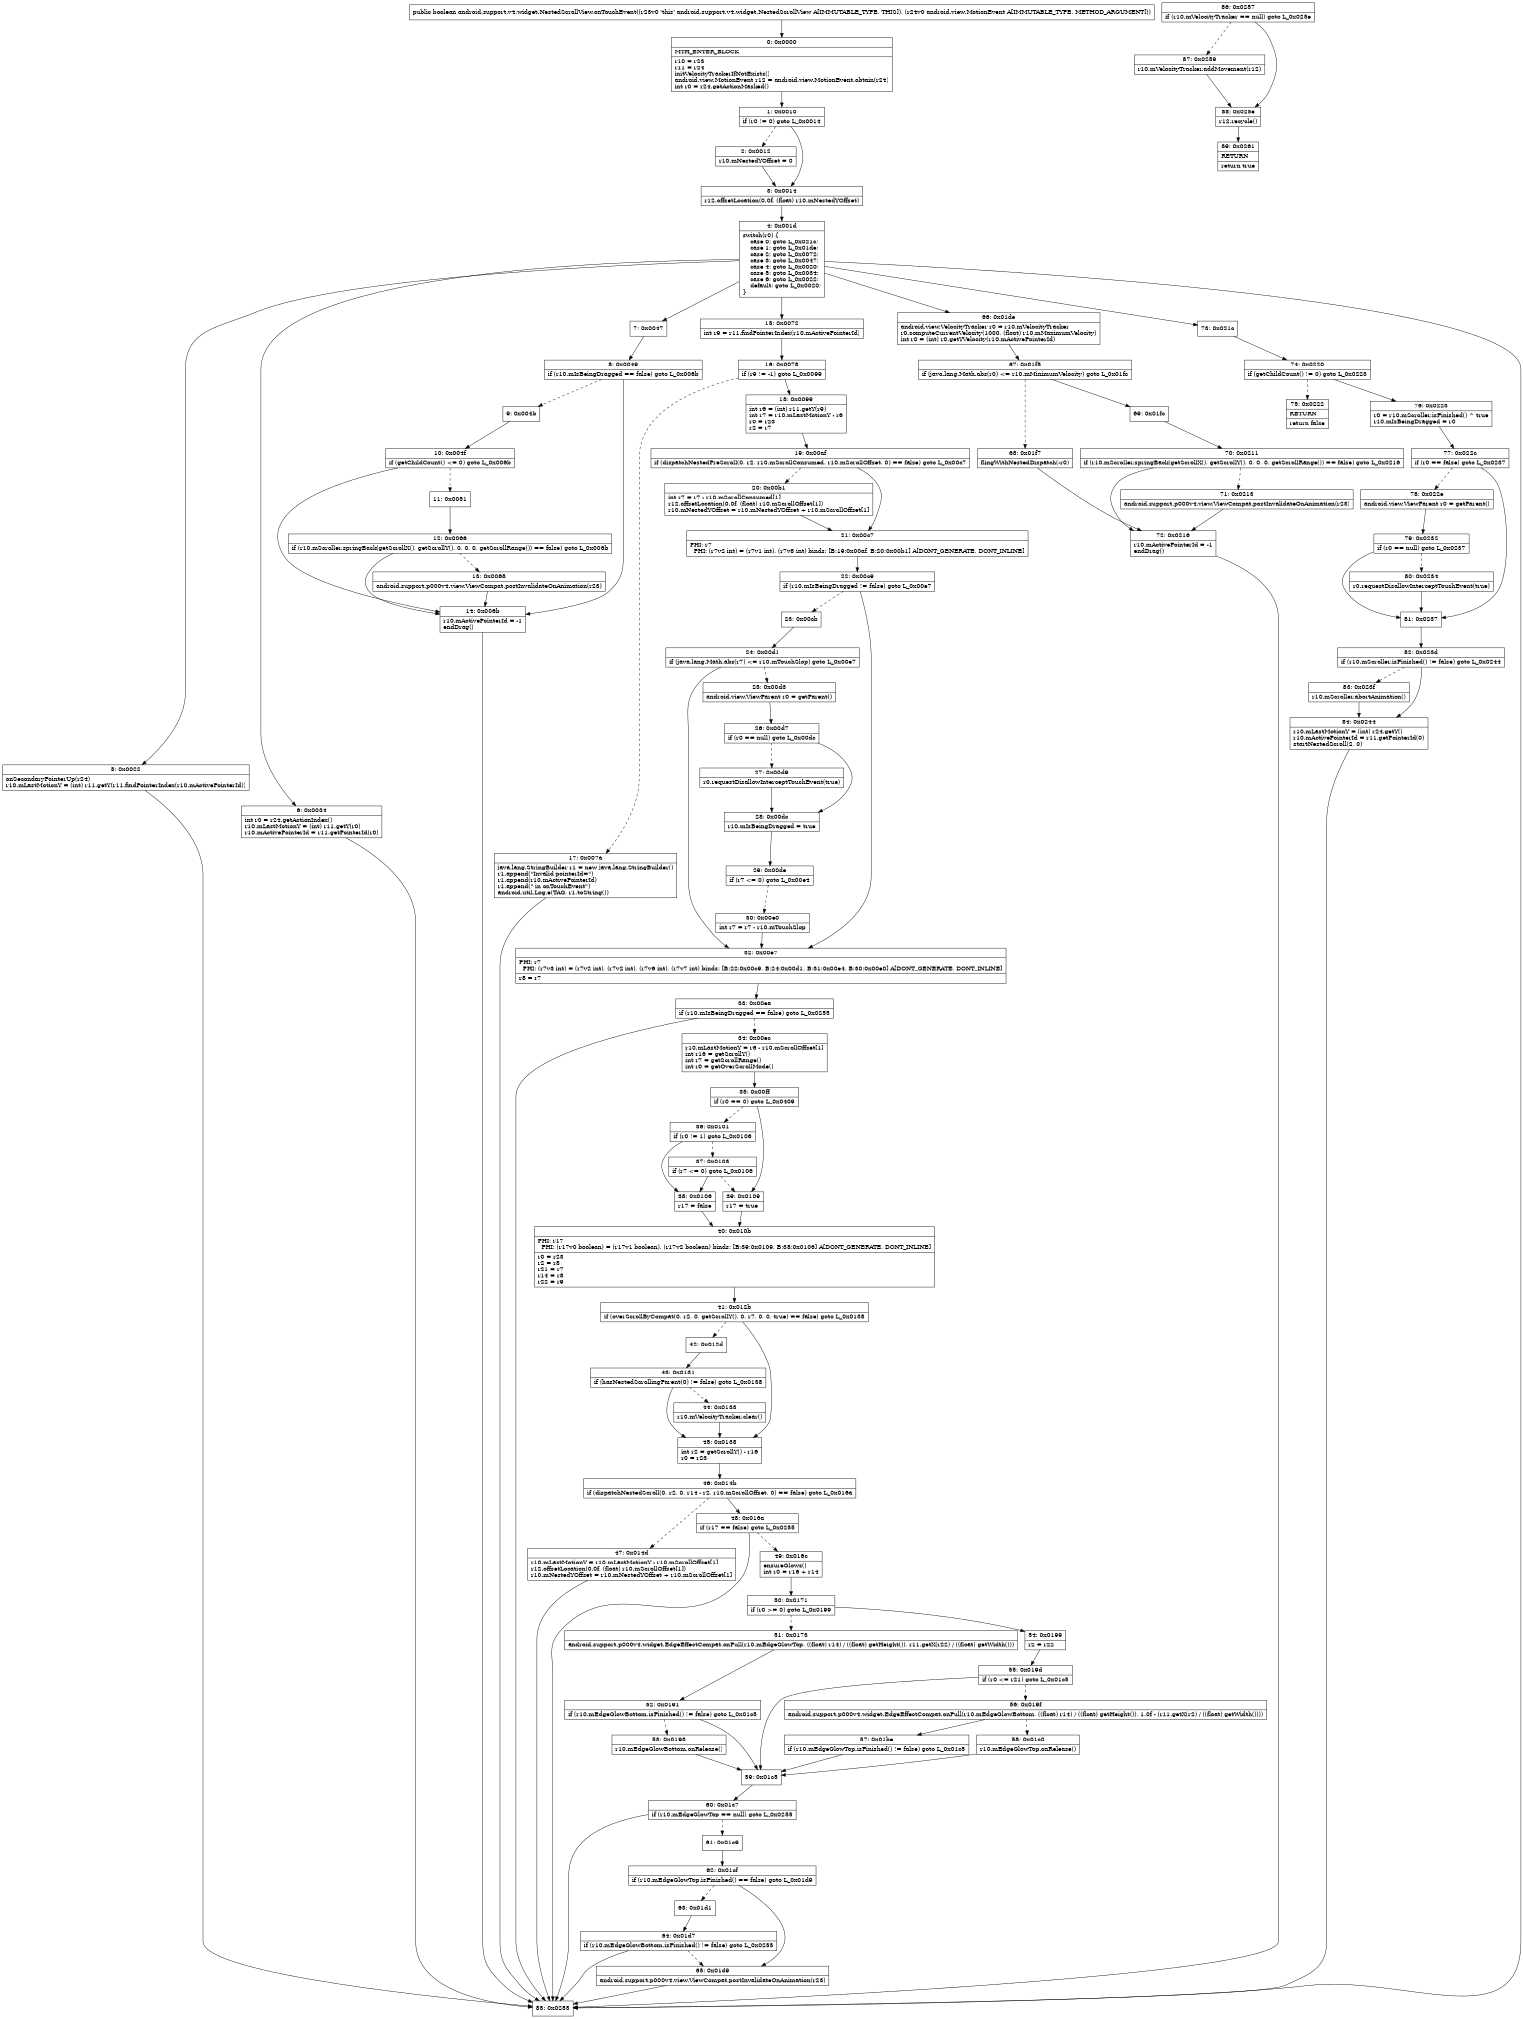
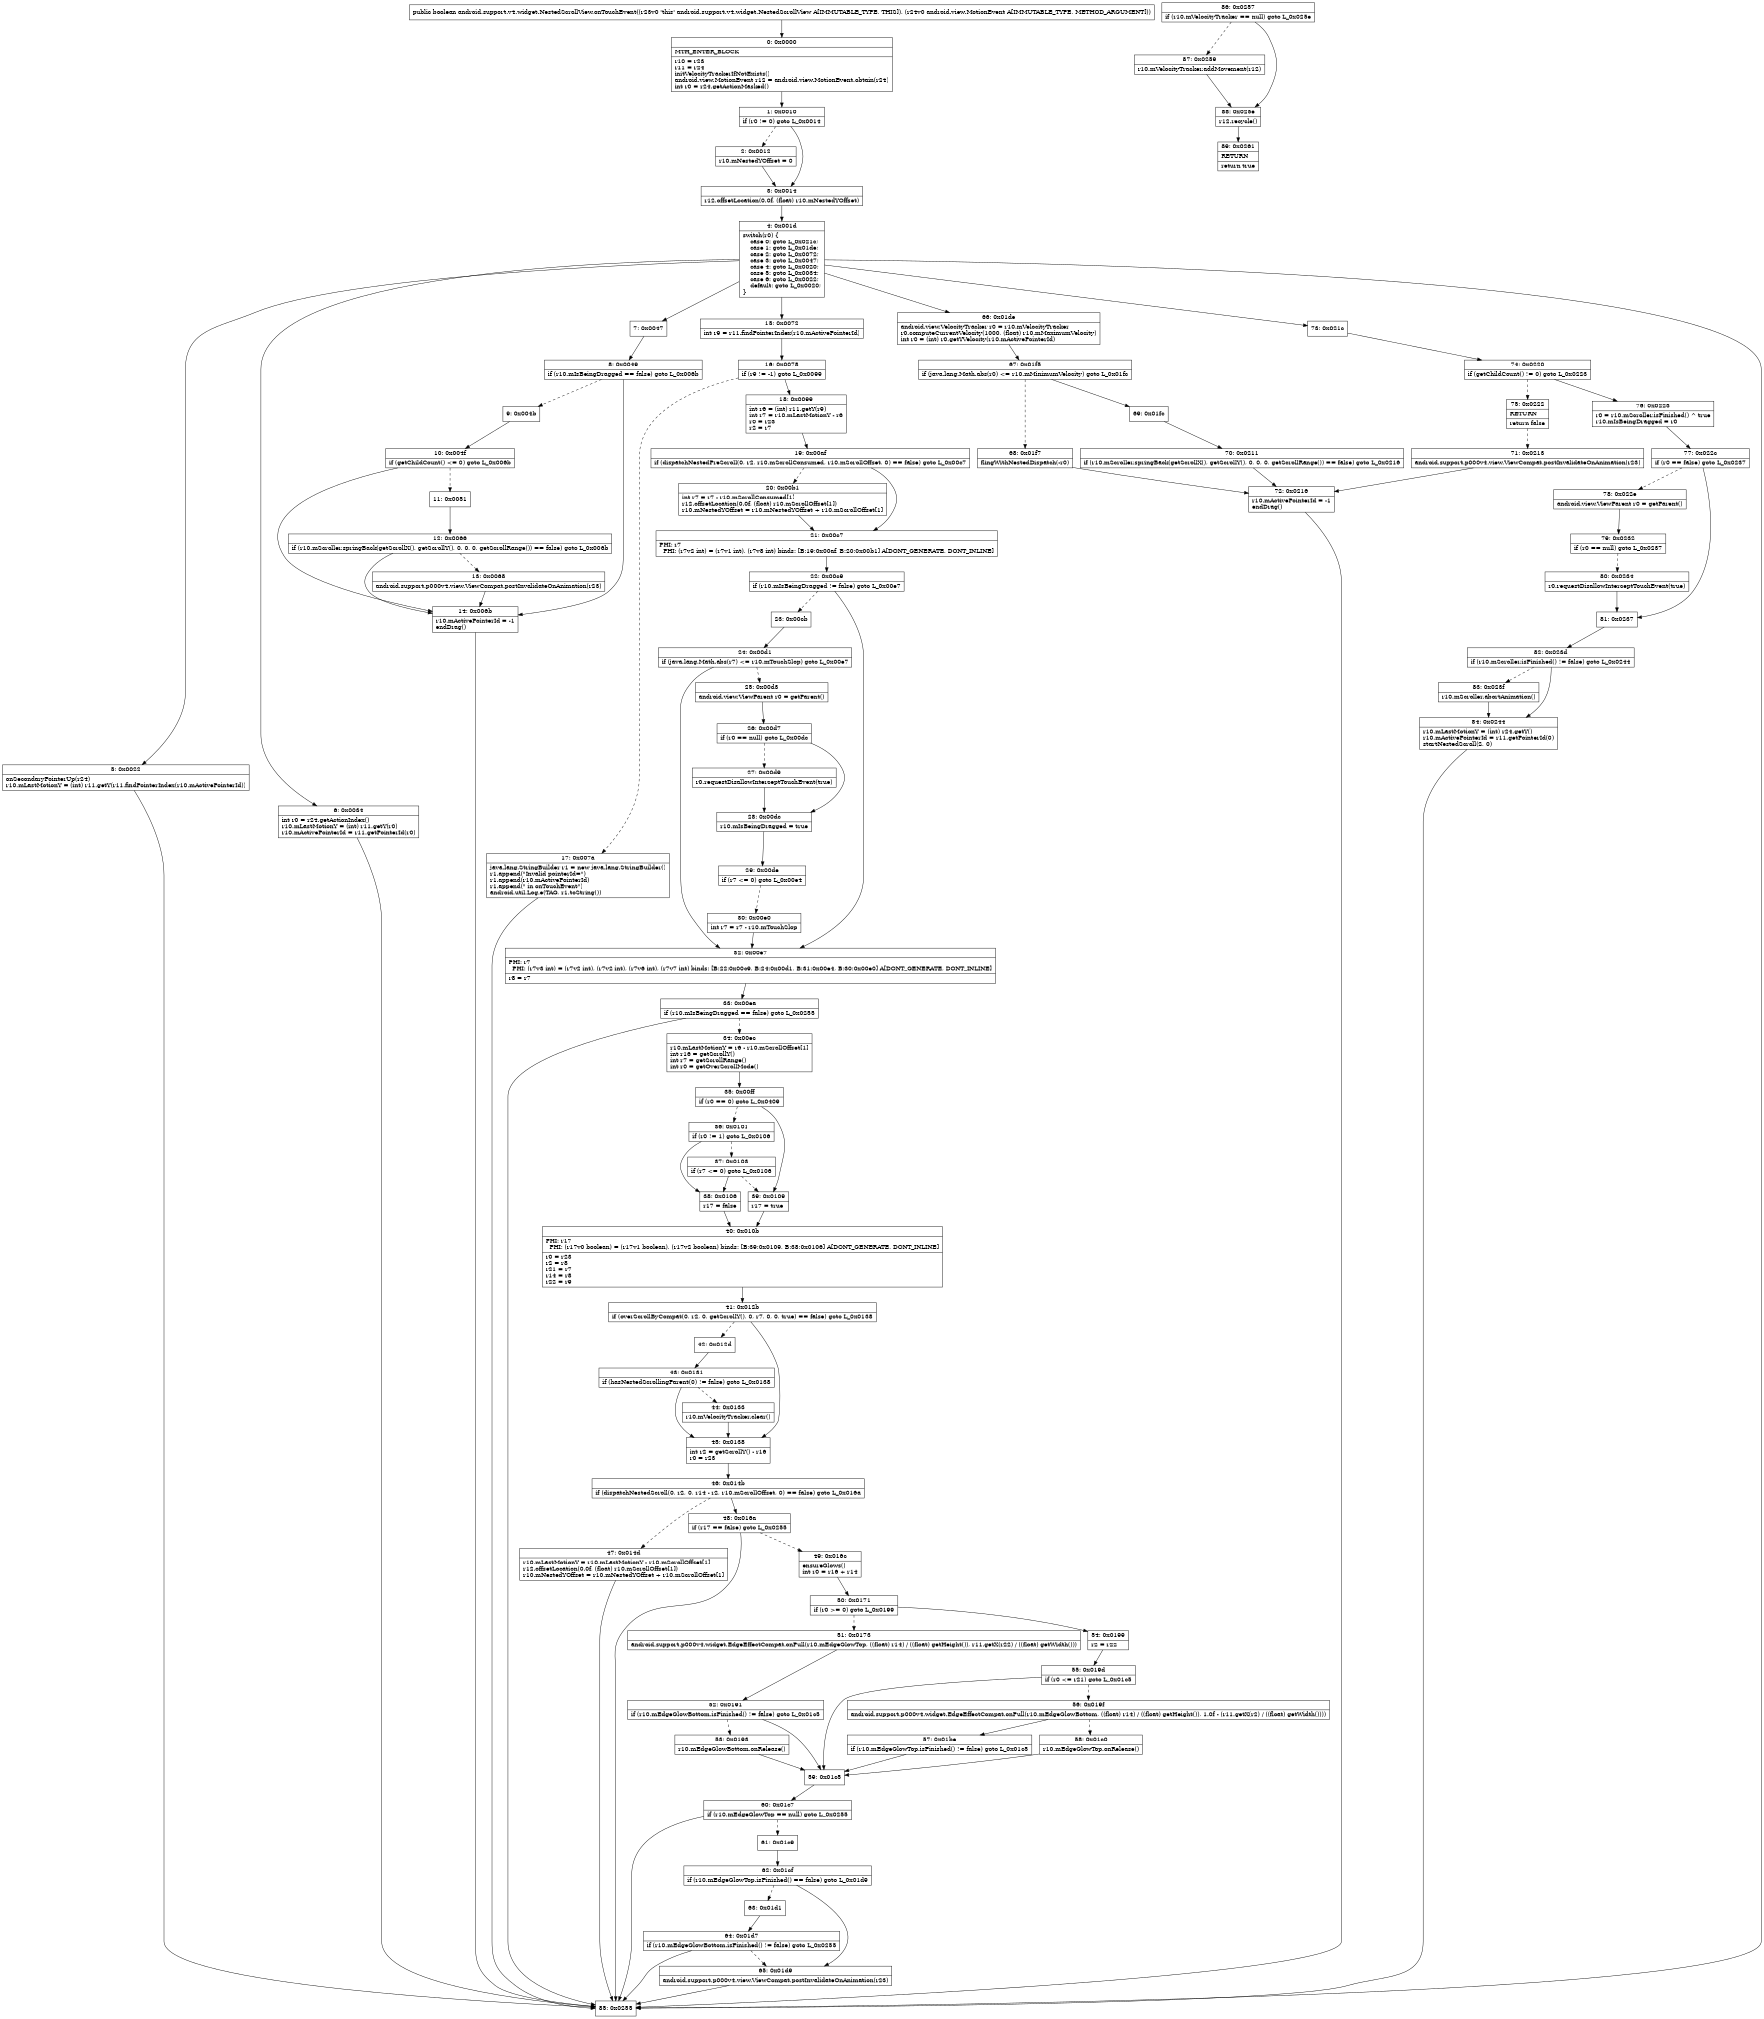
edge "70: 0x0211" -> "71: 0x0213": now "75: 0x0222" -> "71: 0x0213"
edge "79: 0x0232" -> "81: 0x0237": removed
